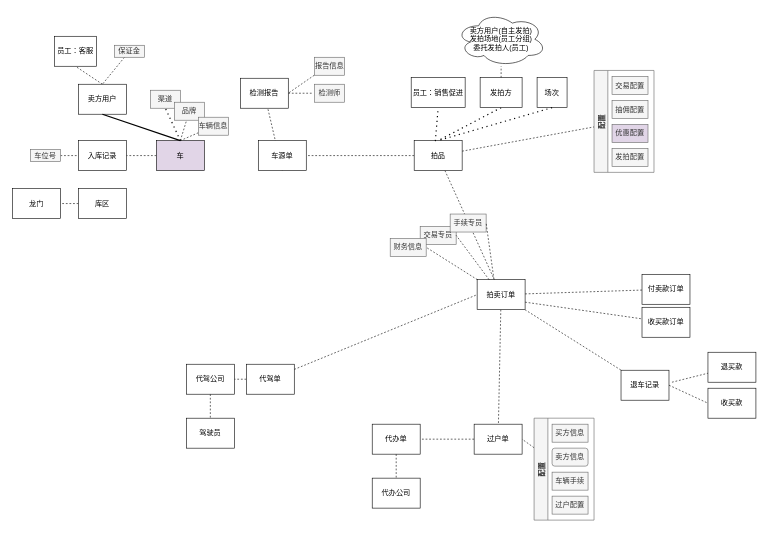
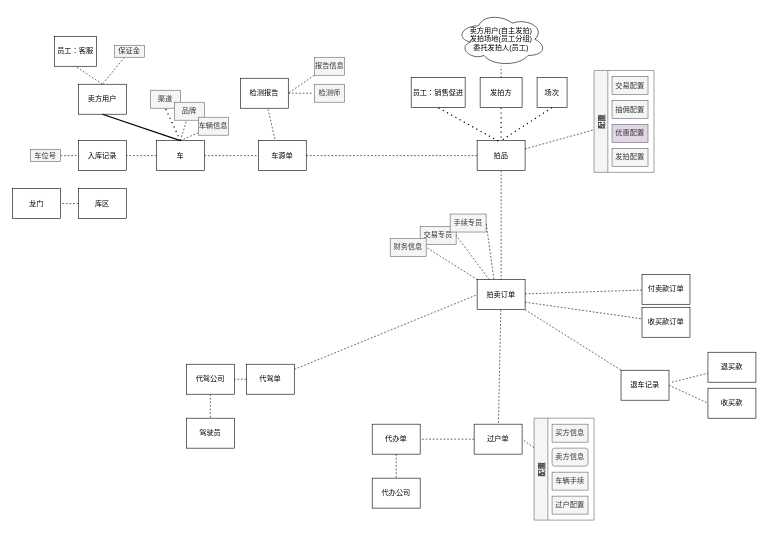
node "车": fillcolor #e1d5e7 -> #ffffff
edge "车" -- "车源单": added
node "拍品": moved (438, 156) -> (501, 156)
